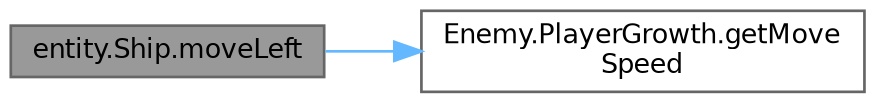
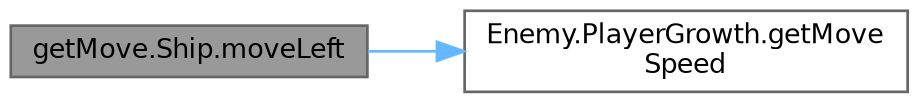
node "entity.Ship.moveLeft": label "entity.Ship.moveLeft" -> "getMove.Ship.moveLeft"
